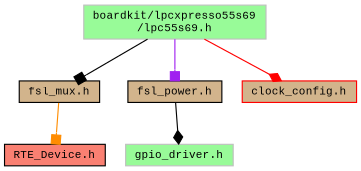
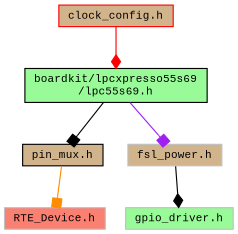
node "boardkit/lpcxpresso55s69 /lpc55s69.h": color grey75 -> black
edge "boardkit/lpcxpresso55s69 /lpc55s69.h" -> "clock_config.h": reversed
node "fsl_mux.h": label "fsl_mux.h" -> "pin_mux.h"
node "fsl_power.h": color black -> grey75
node "RTE_Device.h": color black -> grey75
